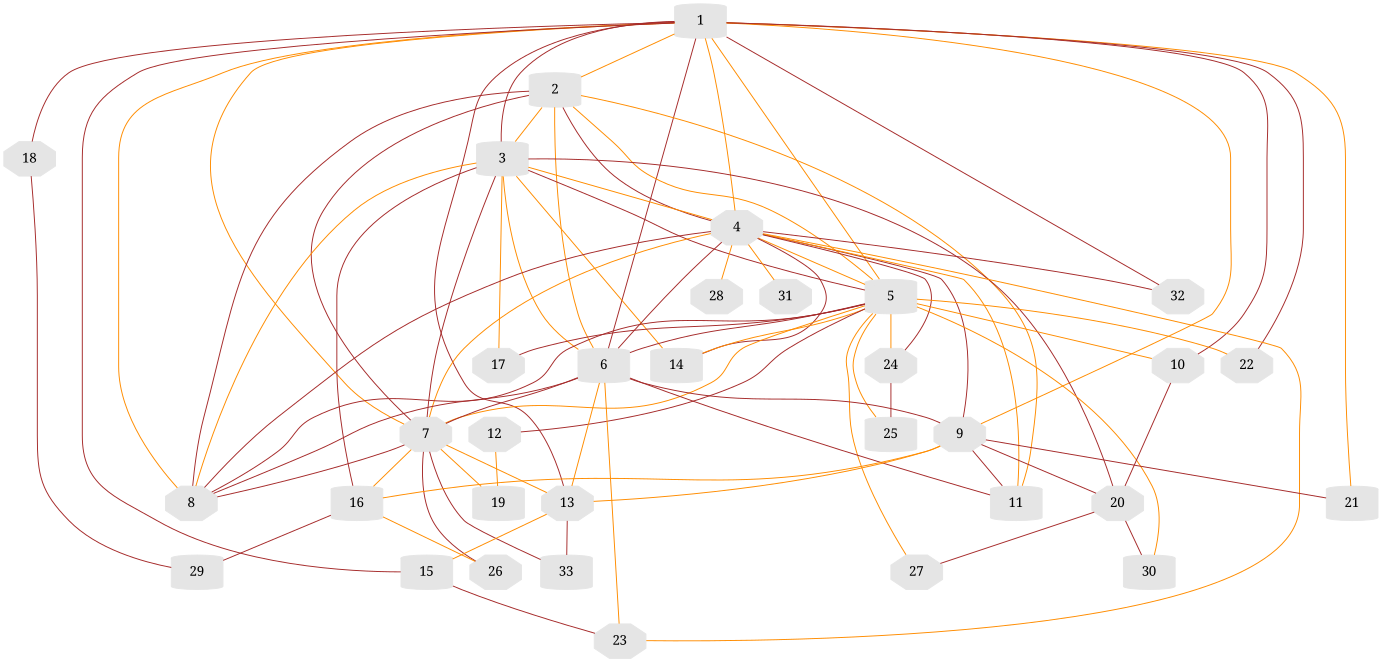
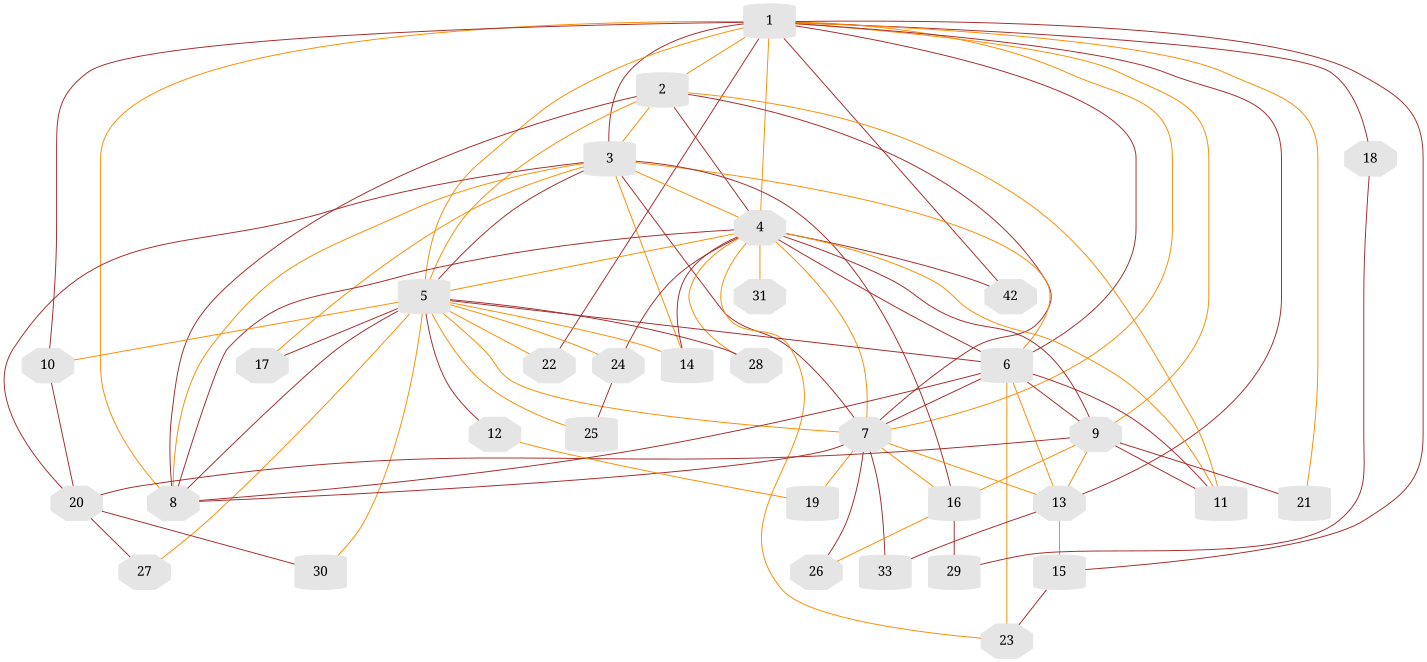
edge "2" -- "6": removed
node "32": label "32" -> "42"
edge "5" -- "28": added
